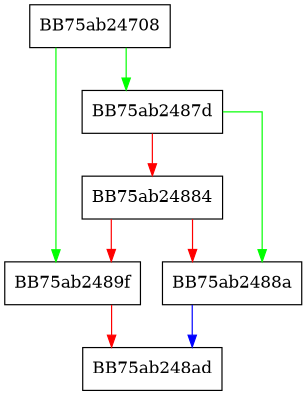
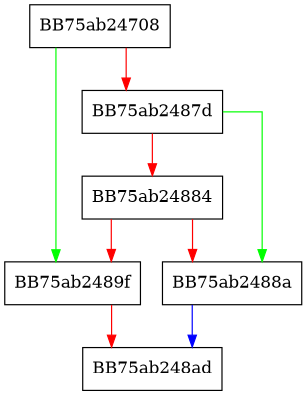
edge "BB75ab24708" -> "BB75ab2487d": color green -> red
